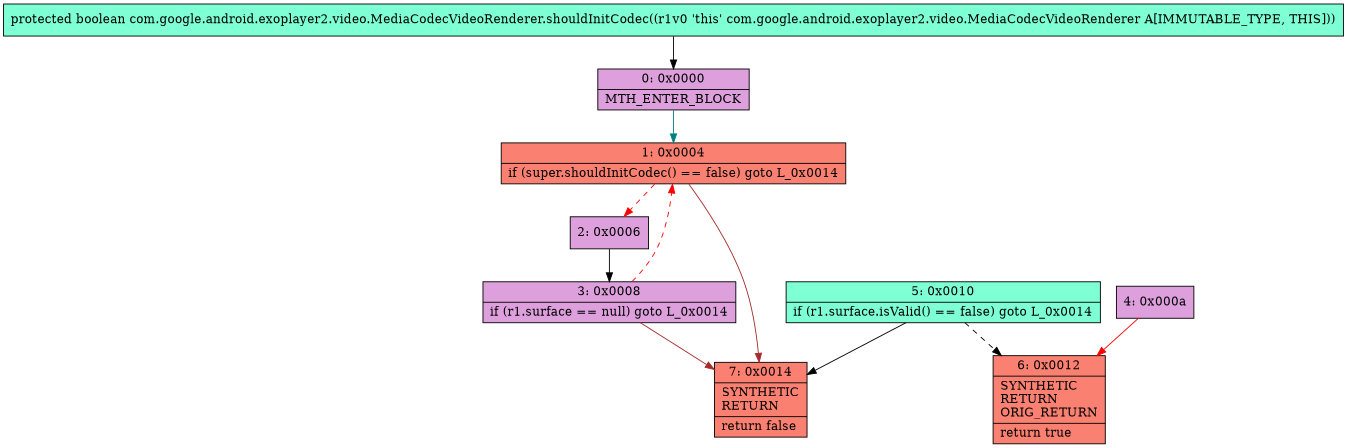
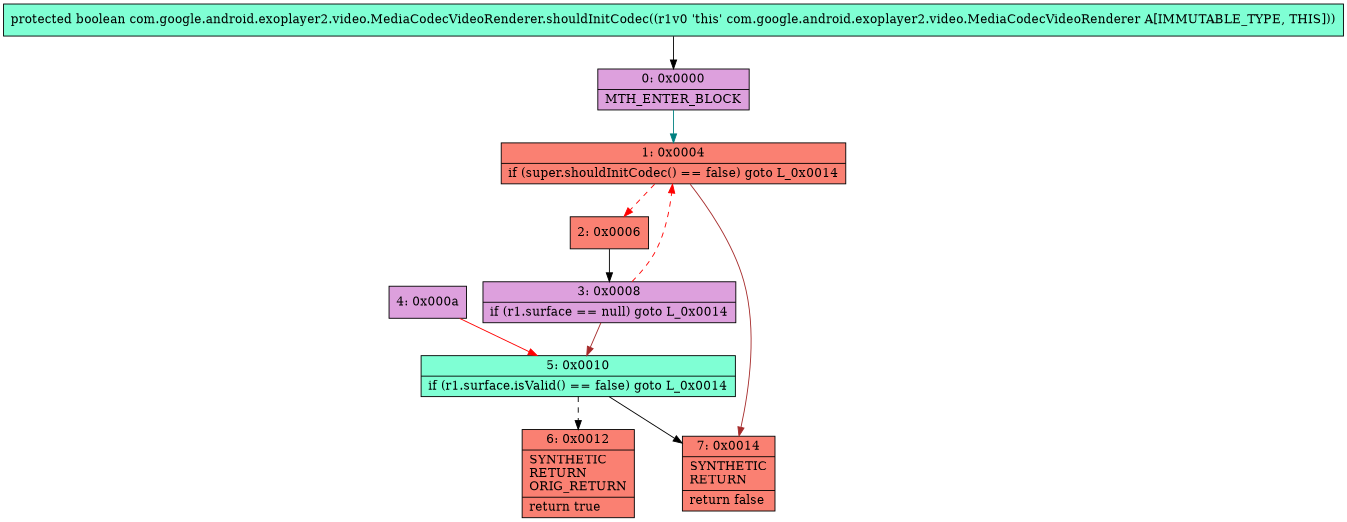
node "2: 0x0006": fillcolor plum -> salmon
edge "4: 0x000a" -> "6: 0x0012": now "4: 0x000a" -> "5: 0x0010"
edge "3: 0x0008" -> "7: 0x0014": now "3: 0x0008" -> "5: 0x0010"
